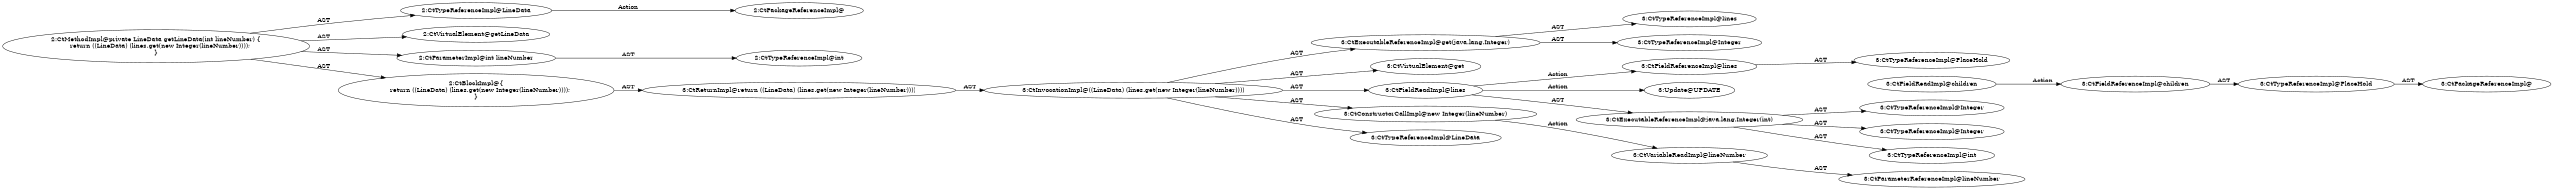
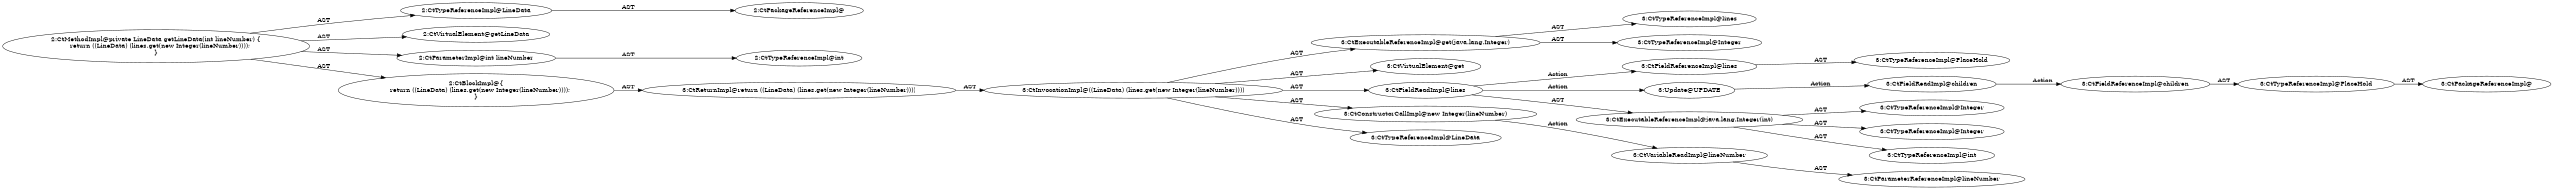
edge "2:CtTypeReferenceImpl@LineData" -> "2:CtPackageReferenceImpl@": label "Action" -> "AST"
edge "3:Update@UPDATE" -> "3:CtFieldReadImpl@children": added, label "Action"
